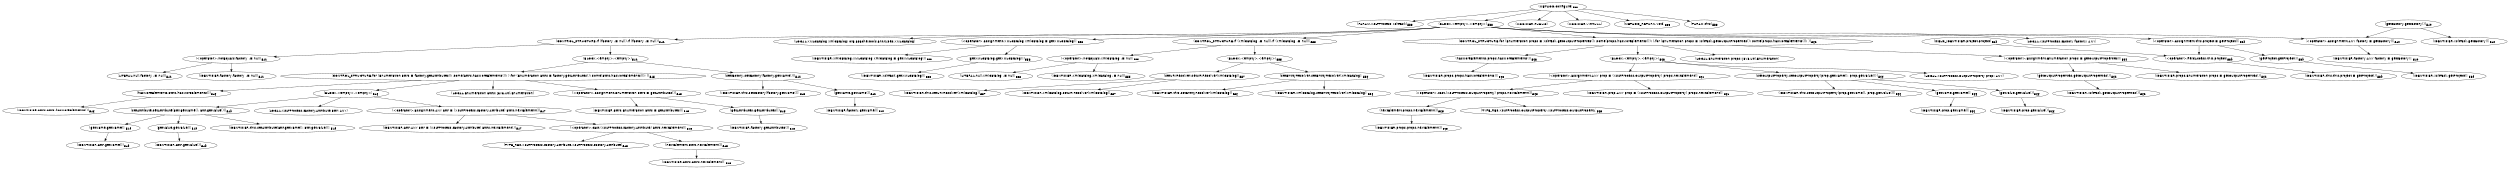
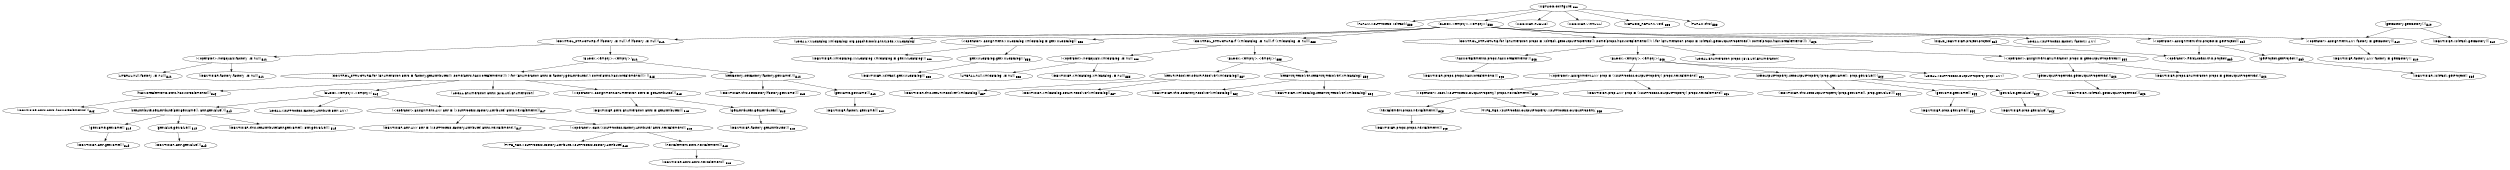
node "(IDENTIFIER,this,this.project = getProject())": removed
